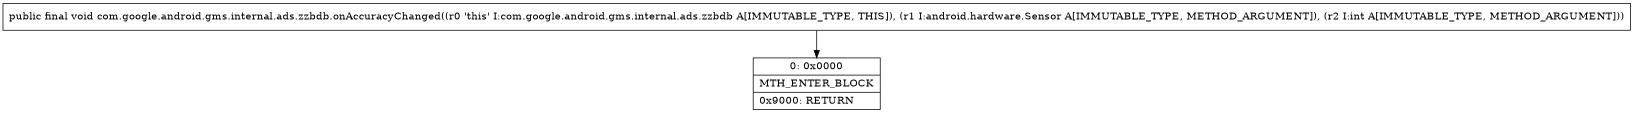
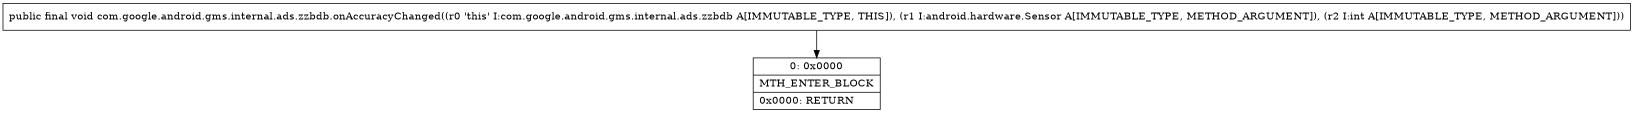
node "0: 0x0000": text "0x9000: RETURN" -> "0x0000: RETURN"
